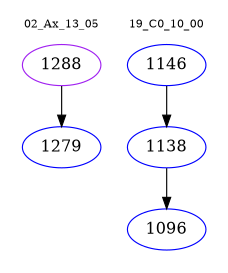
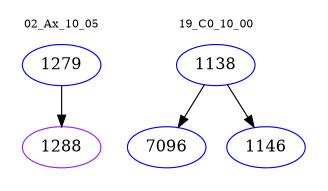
cluster "02_Ax_13_05": label "02_Ax_13_05" -> "02_Ax_10_05"
edge "1288" -> "1279": reversed
edge "1146" -> "1138": reversed
node "1096": label "1096" -> "7096"
